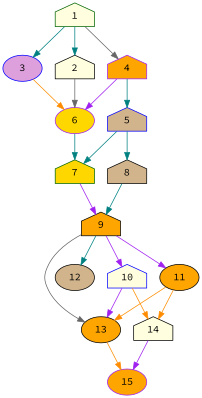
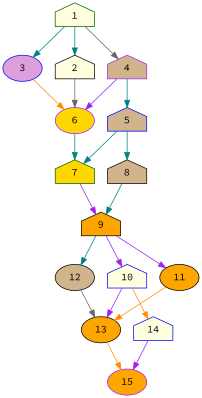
node "4": fillcolor orange -> tan
edge "9" -> "13": now "12" -> "13"
edge "11" -> "14": removed
node "14": color black -> blue
